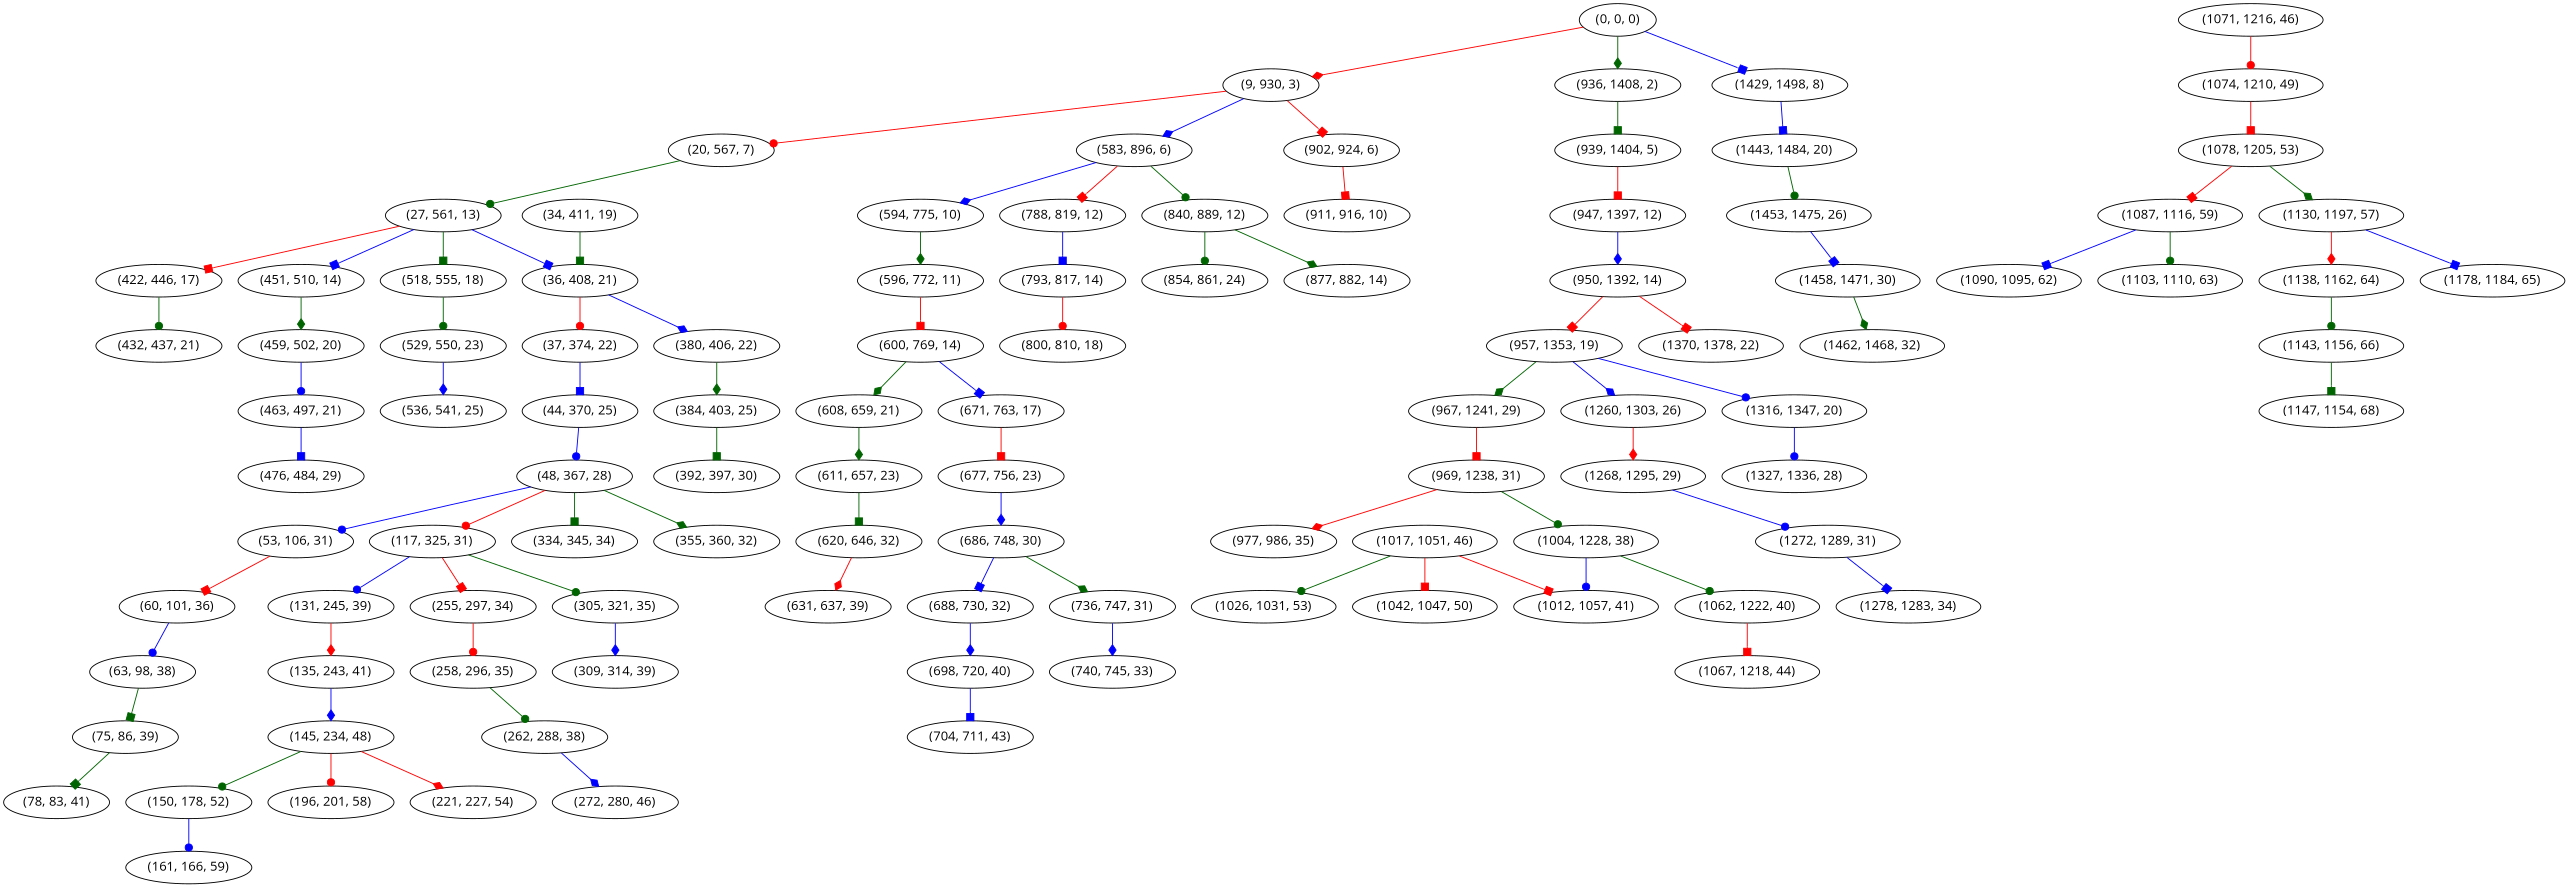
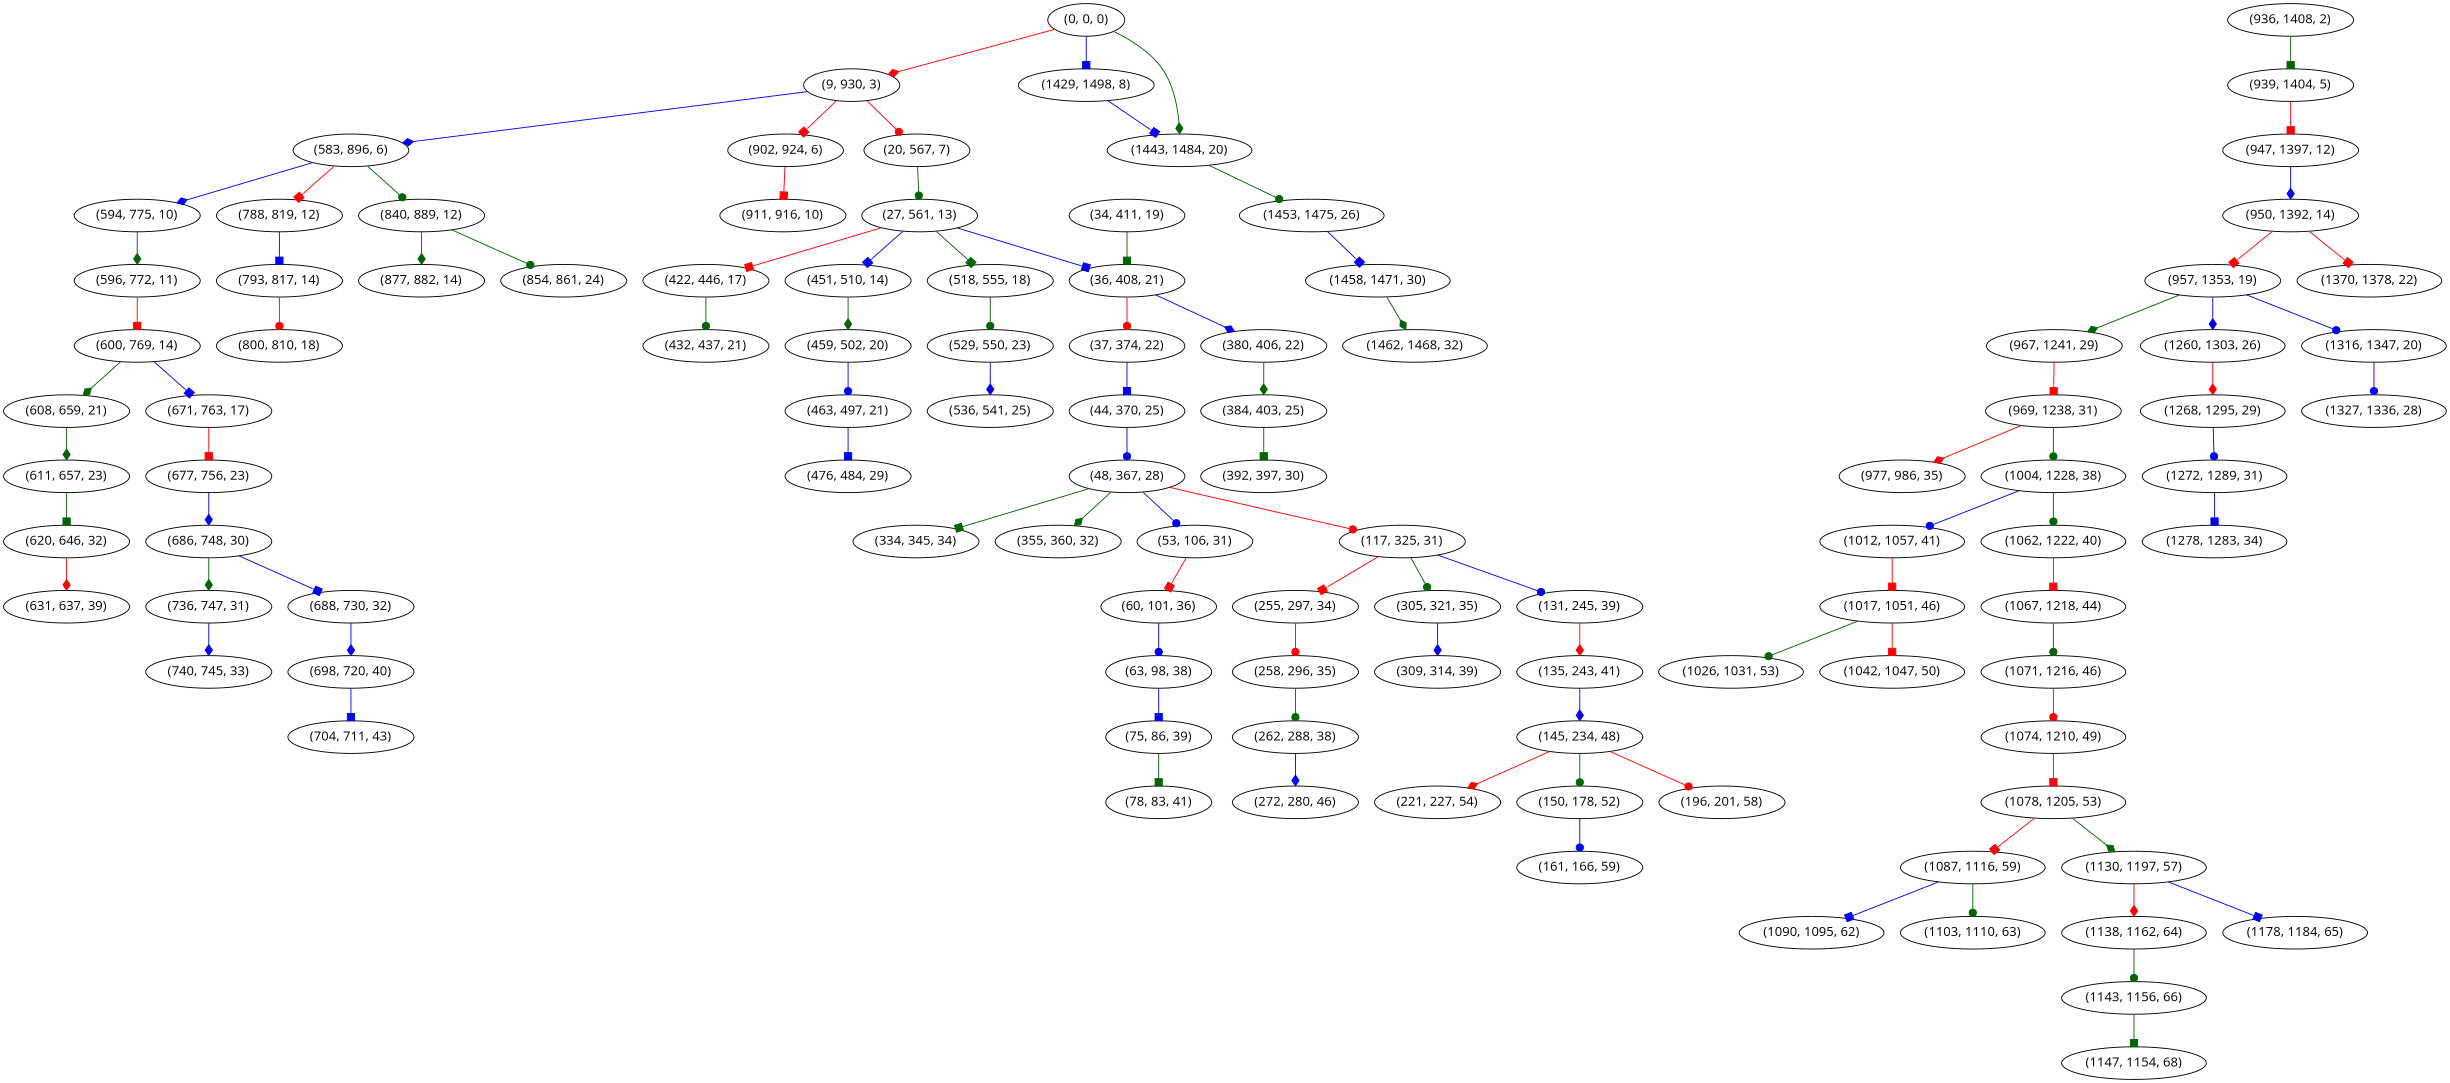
edge "(0, 0, 0)" -> "(936, 1408, 2)": now "(0, 0, 0)" -> "(1443, 1484, 20)"
edge "(1017, 1051, 46)" -> "(1012, 1057, 41)": reversed
edge "(1067, 1218, 44)" -> "(1071, 1216, 46)": added
edge "(63, 98, 38)" -> "(75, 86, 39)": color darkgreen -> blue
